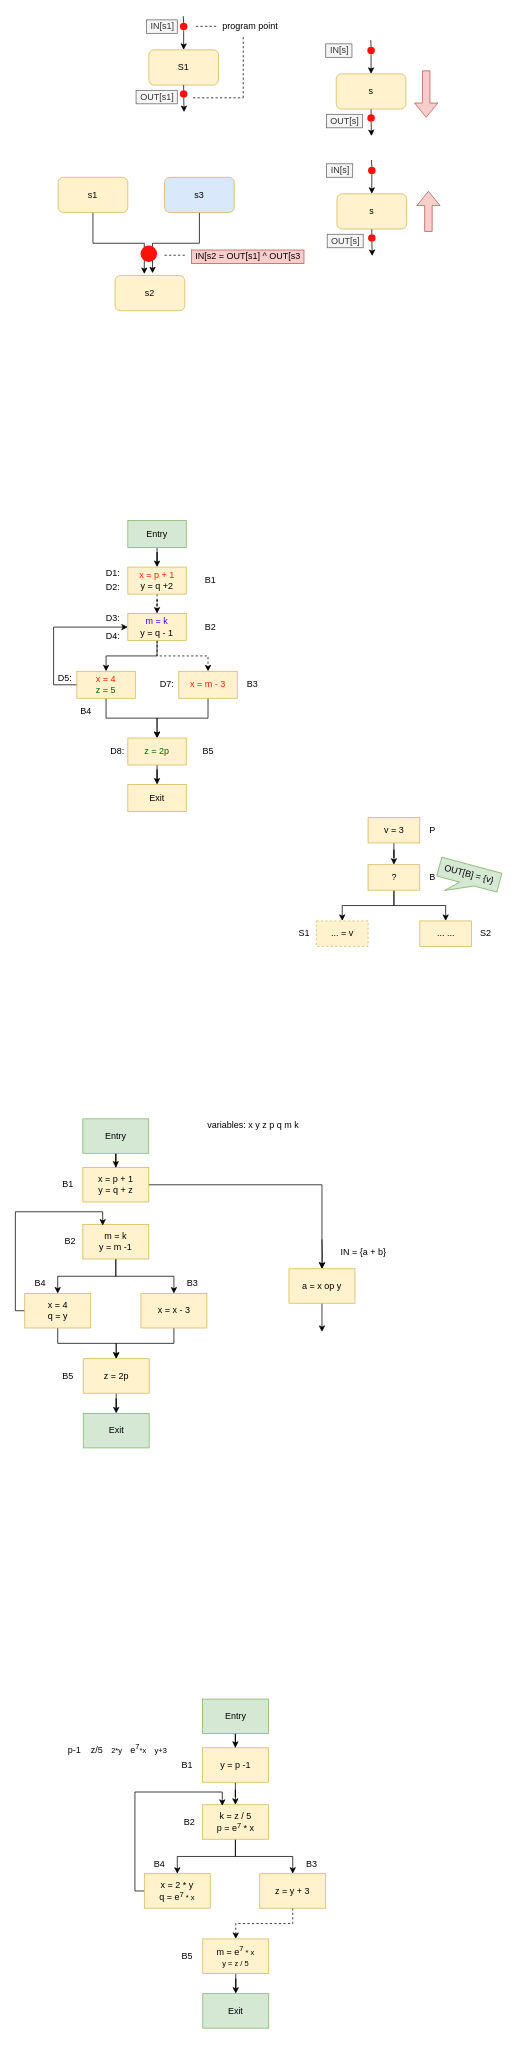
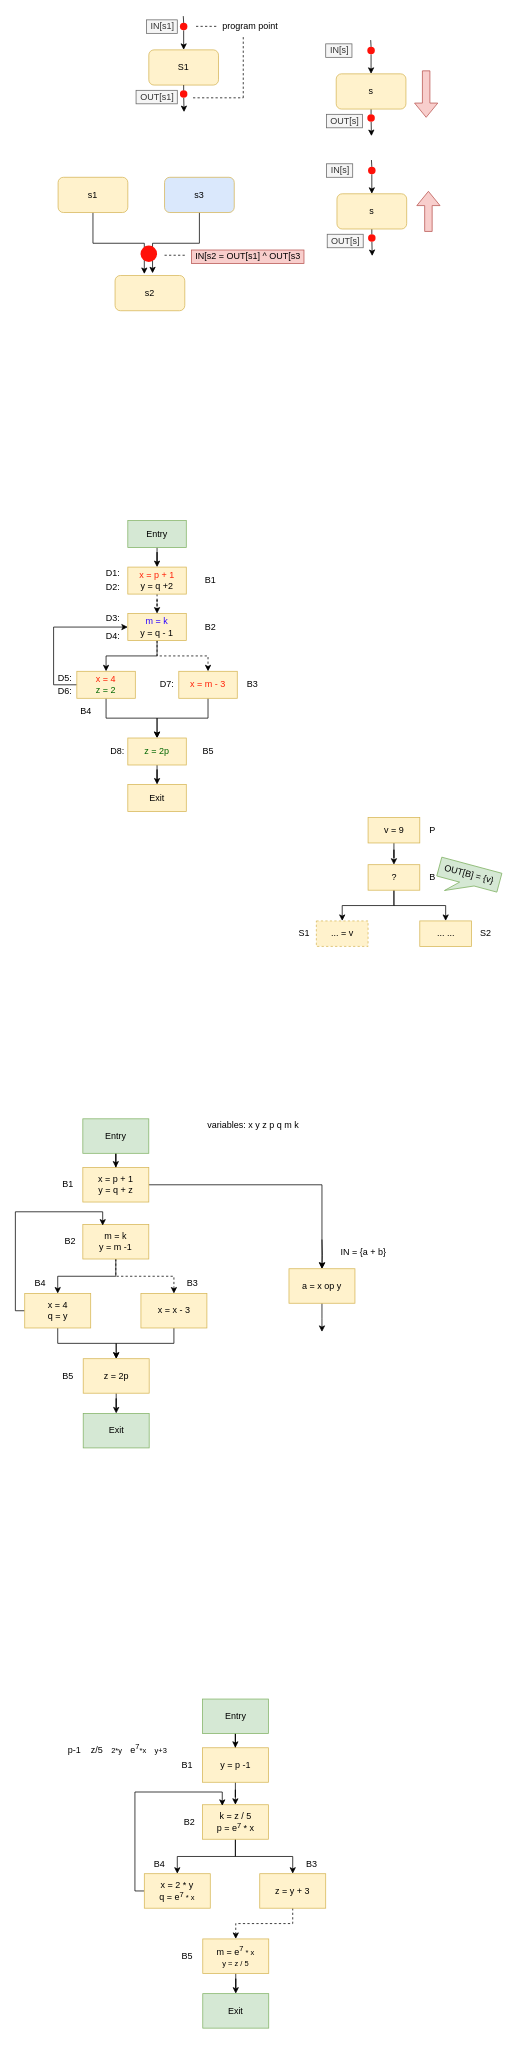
node "x = 4 z = 5": label "x = 4 z = 5" -> "x = 4 z = 2"
node "D6:": added
node "v = 3": label "v = 3" -> "v = 9"
edge "m = k y = m -1" -> "x = x - 3": style solid -> dashed
